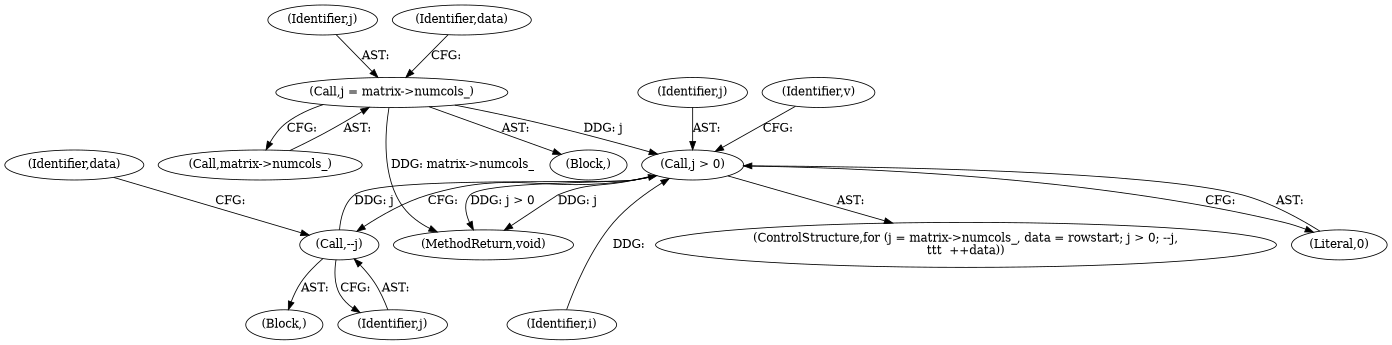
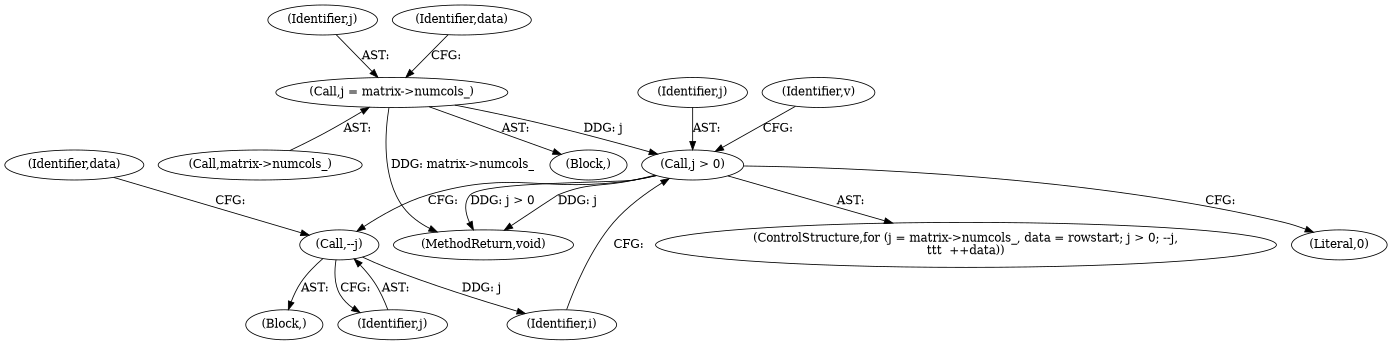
edge "(Call,j = matrix->numcols_)" -> "(Call,matrix->numcols_)": removed, label "CFG:"
edge "(Literal,0)" -> "(Call,j > 0)": removed, label "AST:"
edge "(Call,--j)" -> "(Call,j > 0)": now "(Call,--j)" -> "(Identifier,i)"
edge "(Identifier,i)" -> "(Call,j > 0)": label "DDG: " -> "CFG: "
